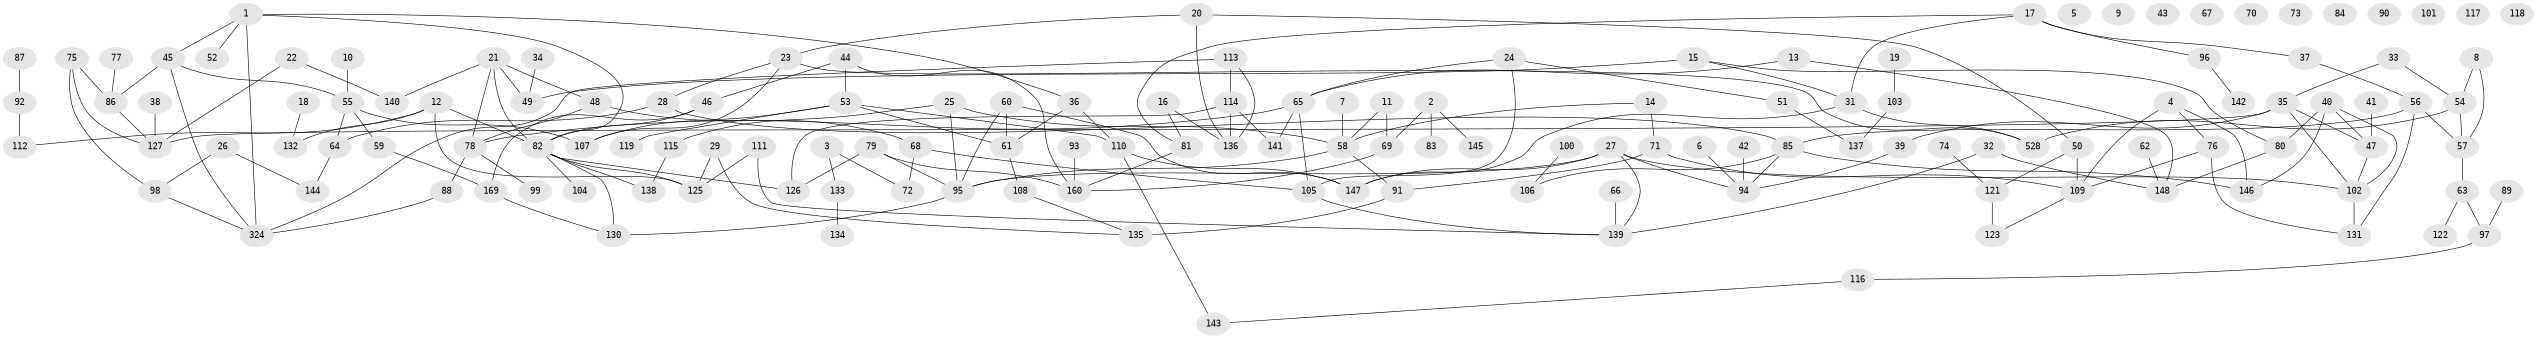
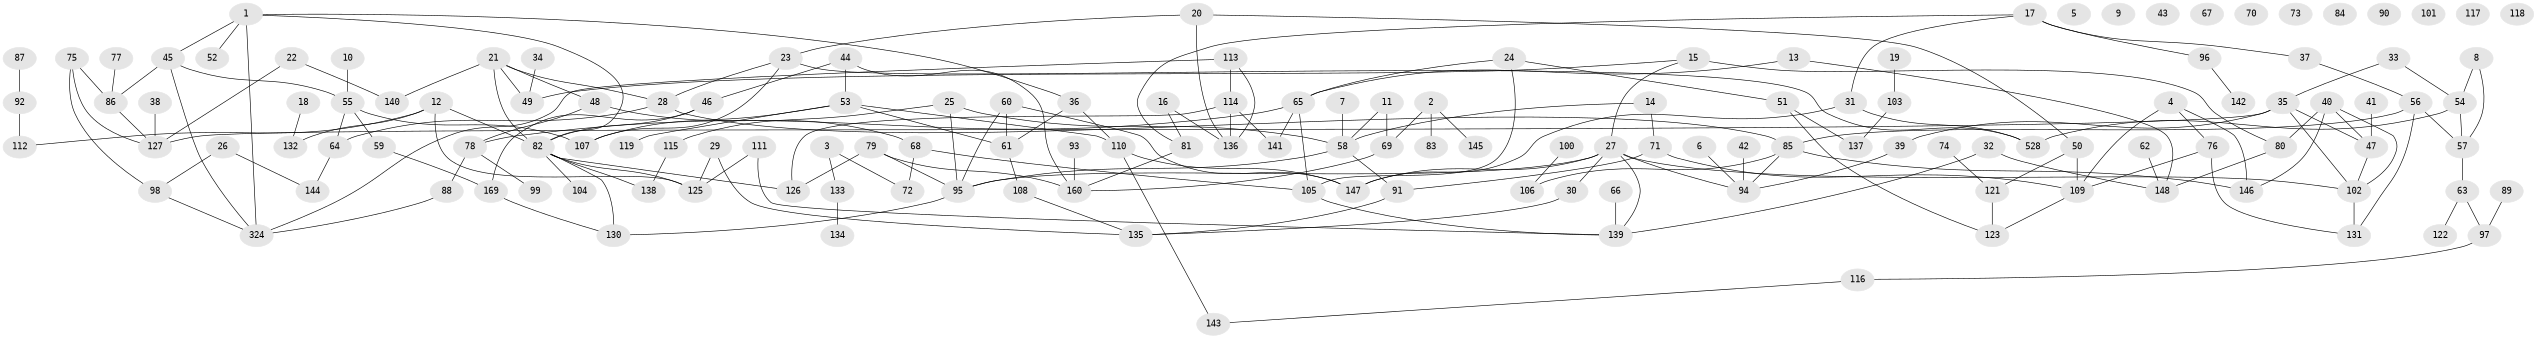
edge "15" -- "31": now "15" -- "27"
edge "21" -- "78": now "21" -- "28"
edge "51" -- "123": added
node "30": added
